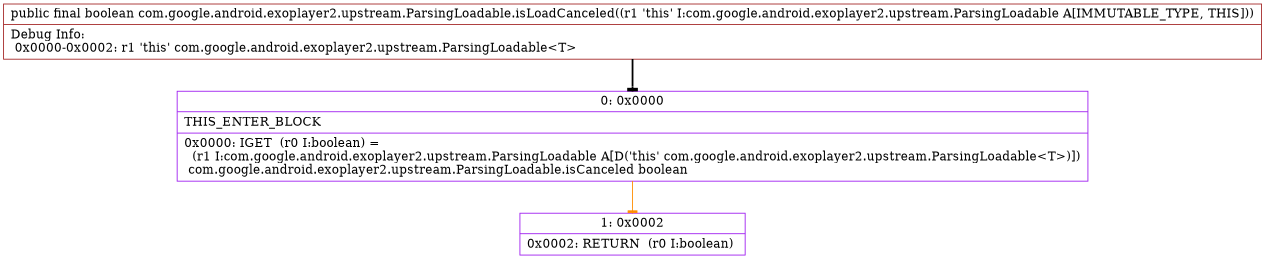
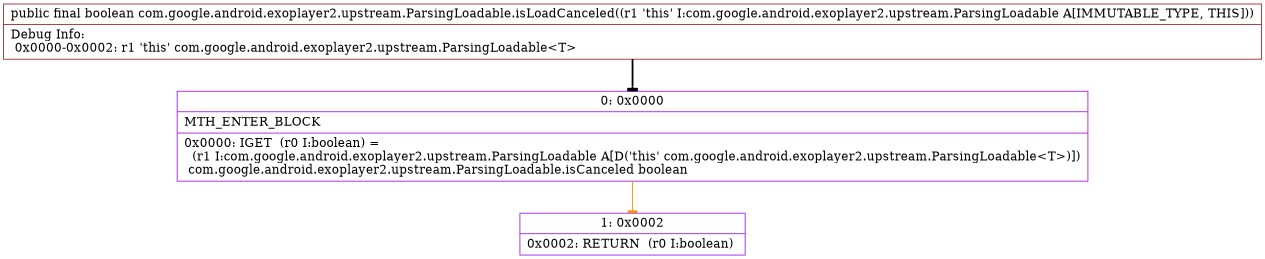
node "0: 0x0000": text "THIS_ENTER_BLOCK" -> "MTH_ENTER_BLOCK"
